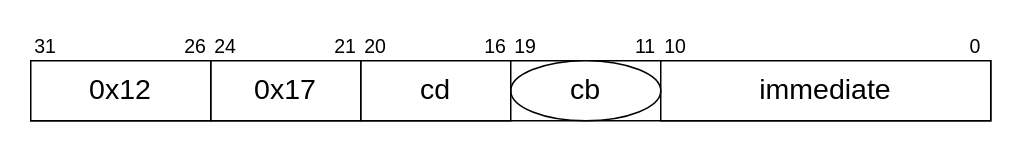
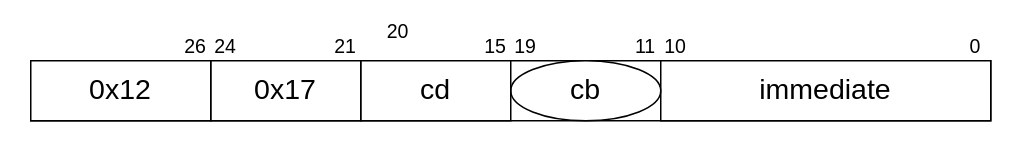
node "31": removed
node "20": moved (376, 46) -> (398, 31)
node "16": label "16" -> "15"
